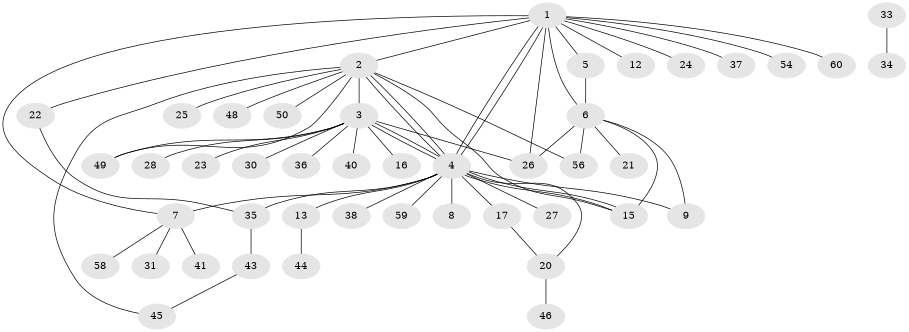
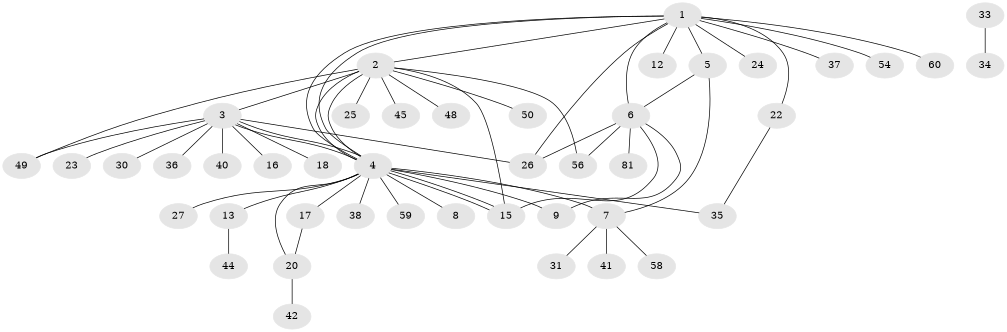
edge "1" -- "7": now "5" -- "7"
node "28": label "28" -> "18"
node "21": label "21" -> "81"
node "43": removed
node "46": label "46" -> "42"
